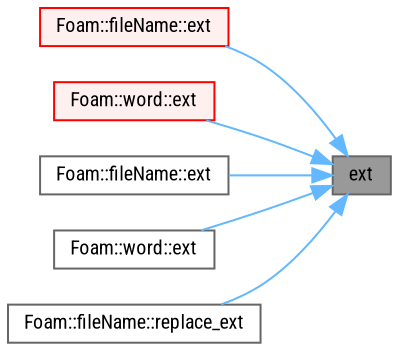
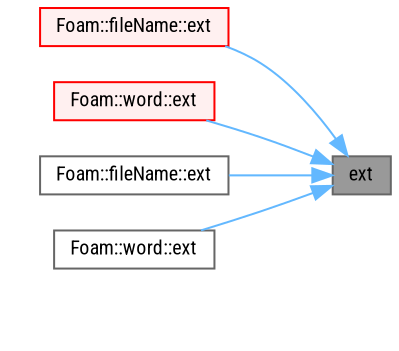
node "Foam::fileName::replace_ext": removed
